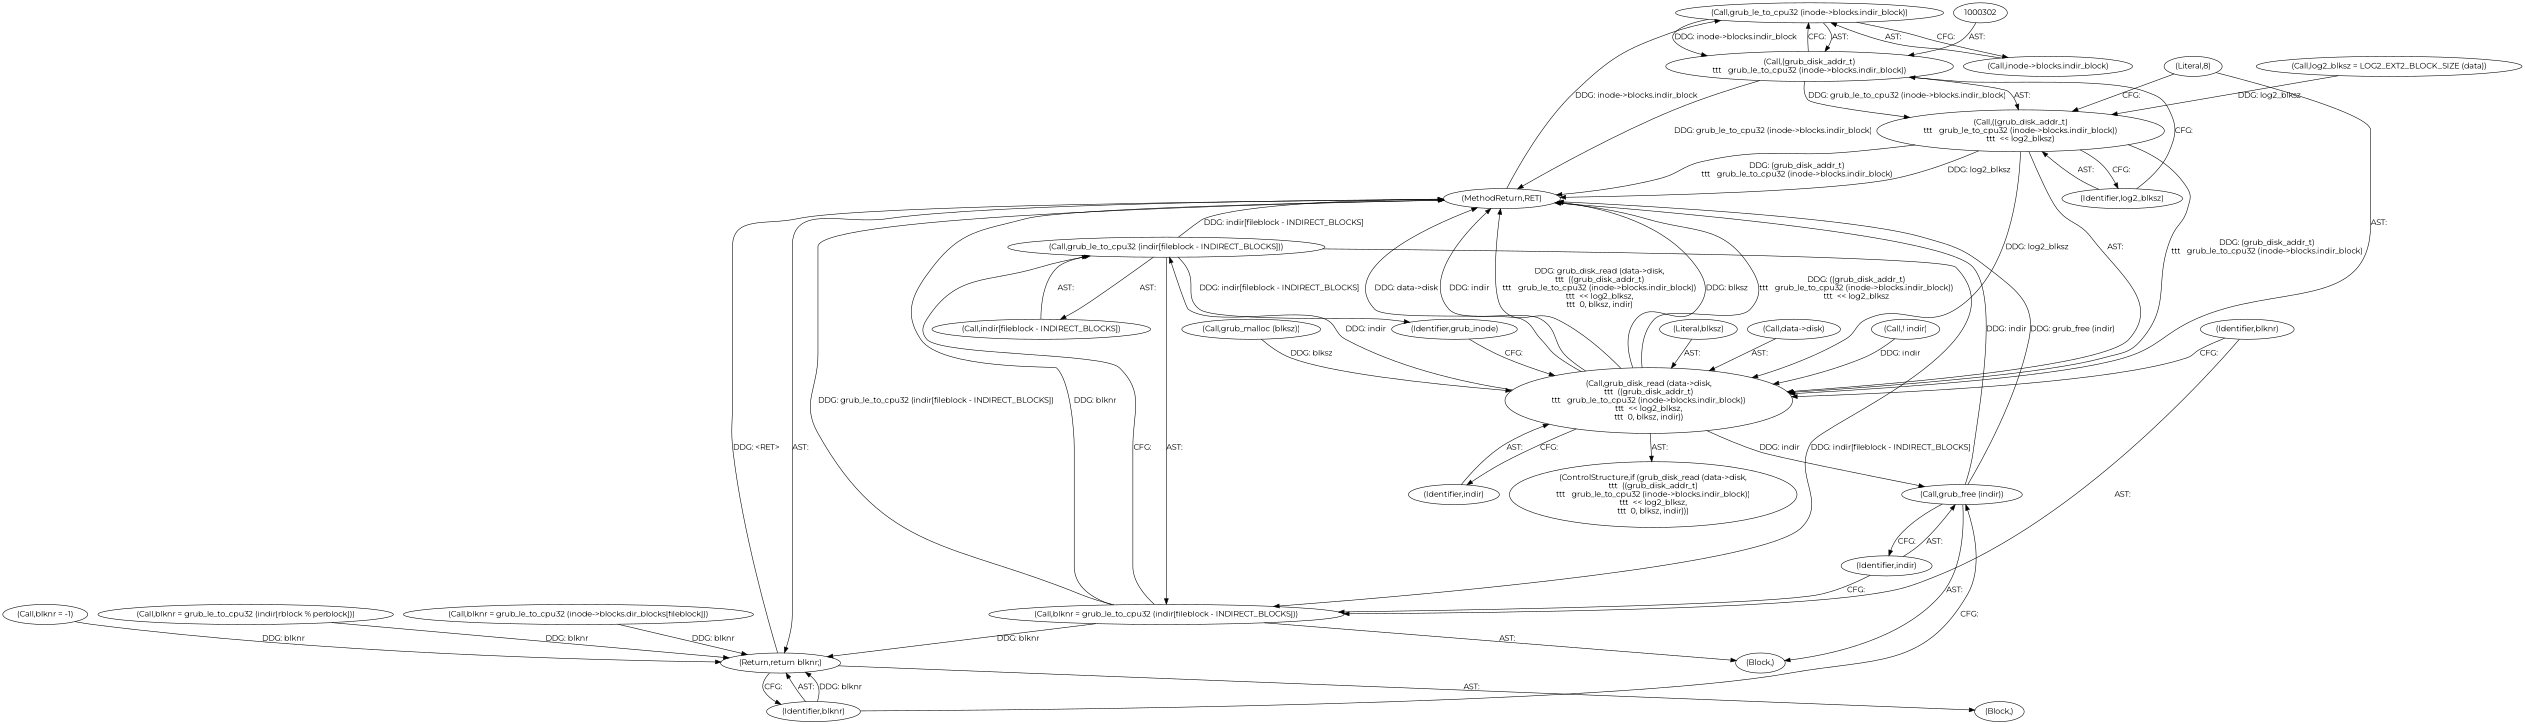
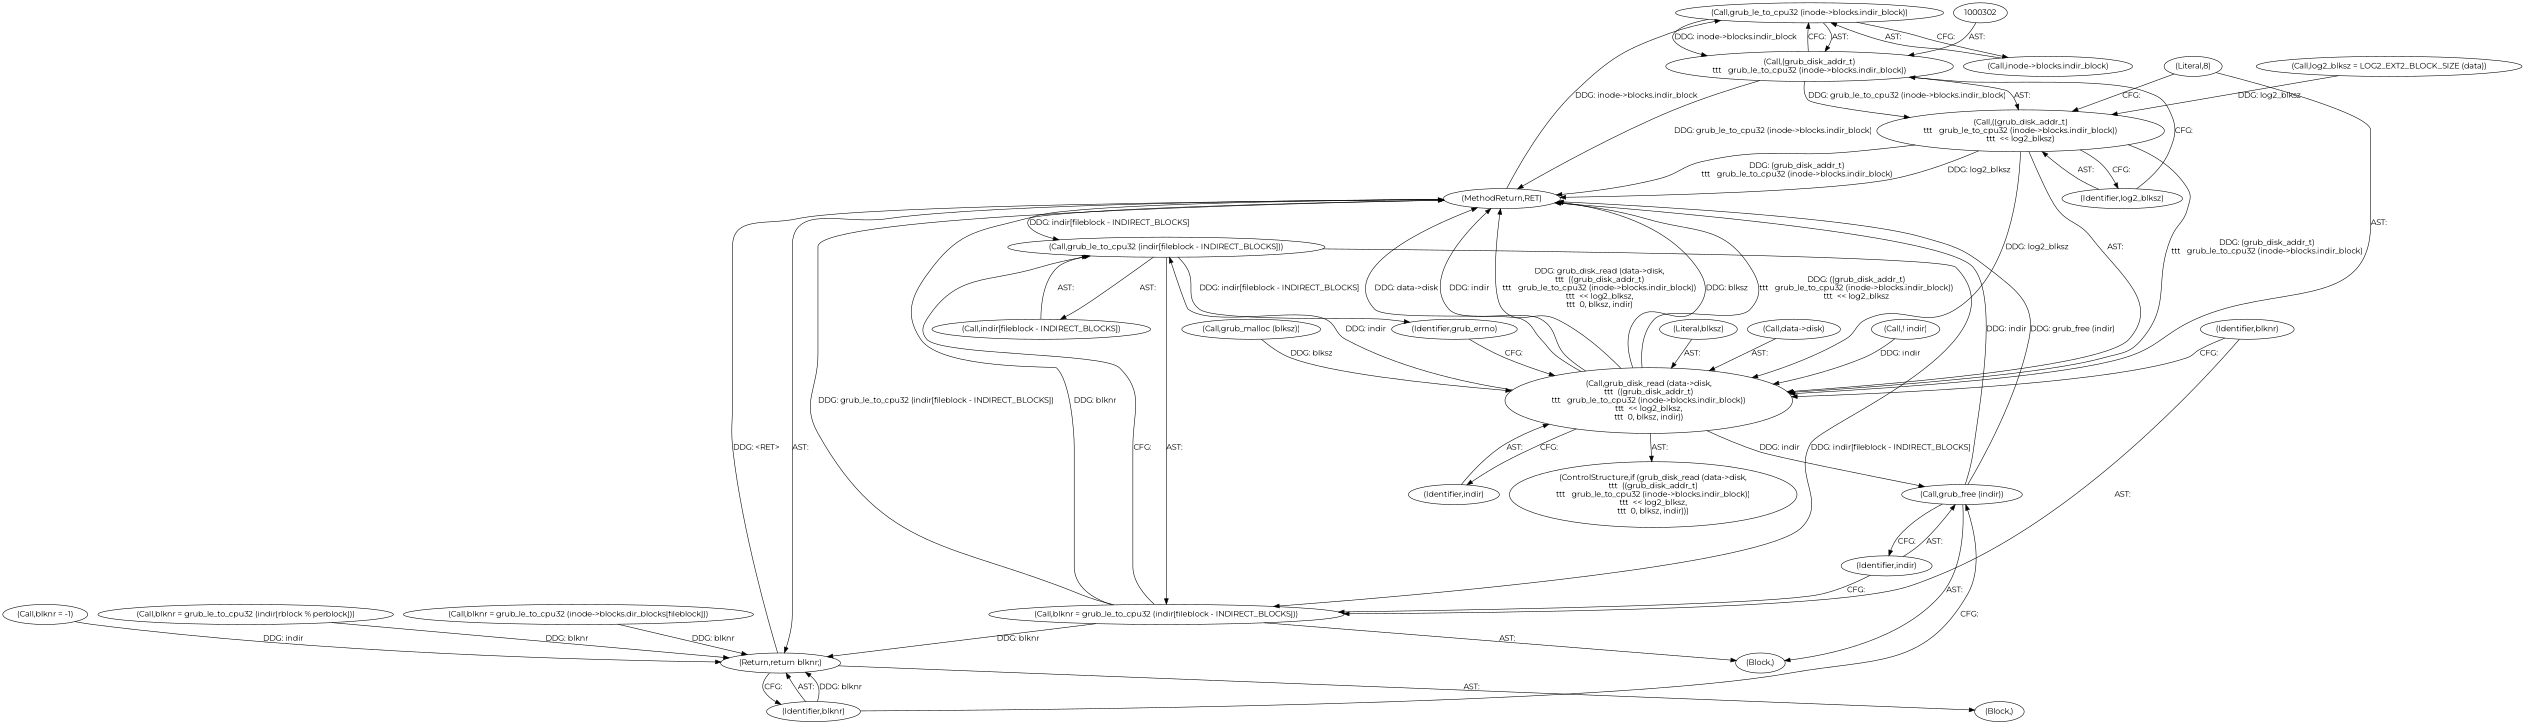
edge "(Call,grub_le_to_cpu32 (indir[fileblock - INDIRECT_BLOCKS]))" -> "(MethodReturn,RET)": reversed
node "(Identifier,grub_inode)": label "(Identifier,grub_inode)" -> "(Identifier,grub_errno)"
edge "(Call,blknr = -1)" -> "(Return,return blknr;)": label "DDG: blknr" -> "DDG: indir"
